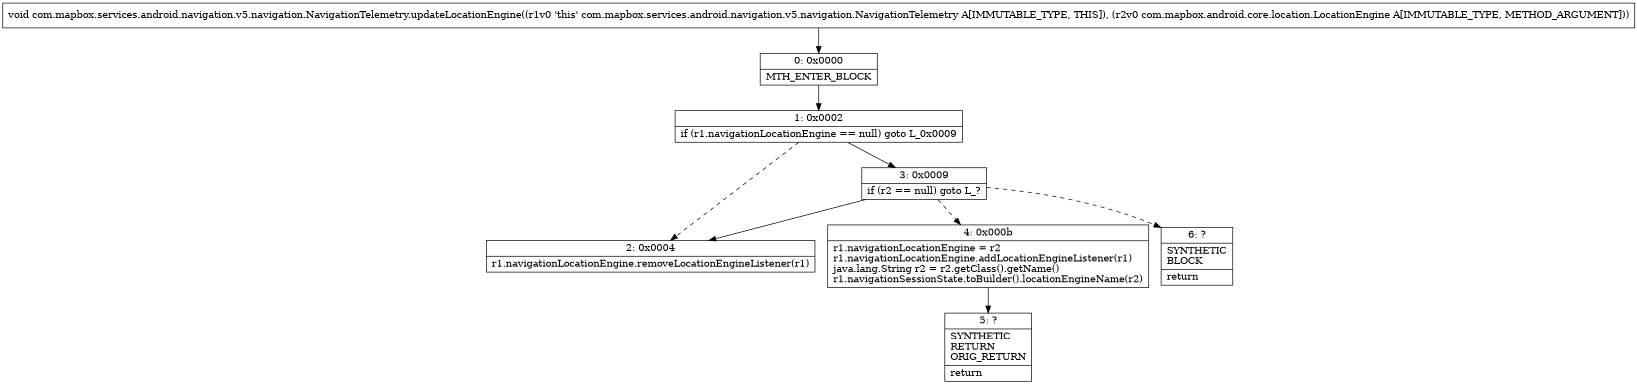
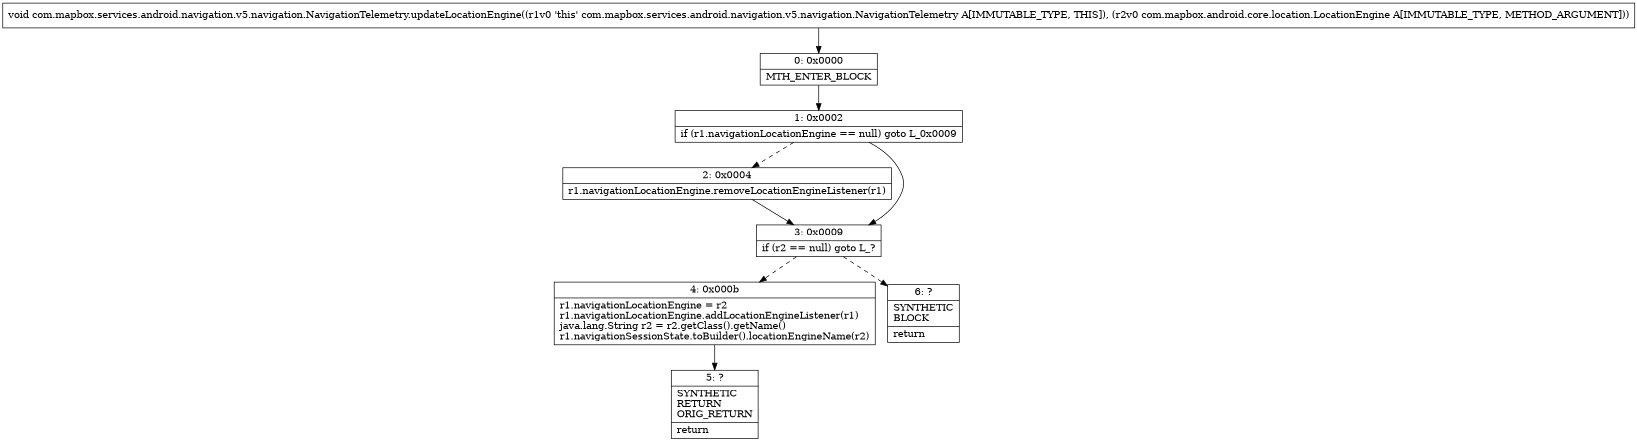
edge "3: 0x0009" -> "2: 0x0004": reversed
